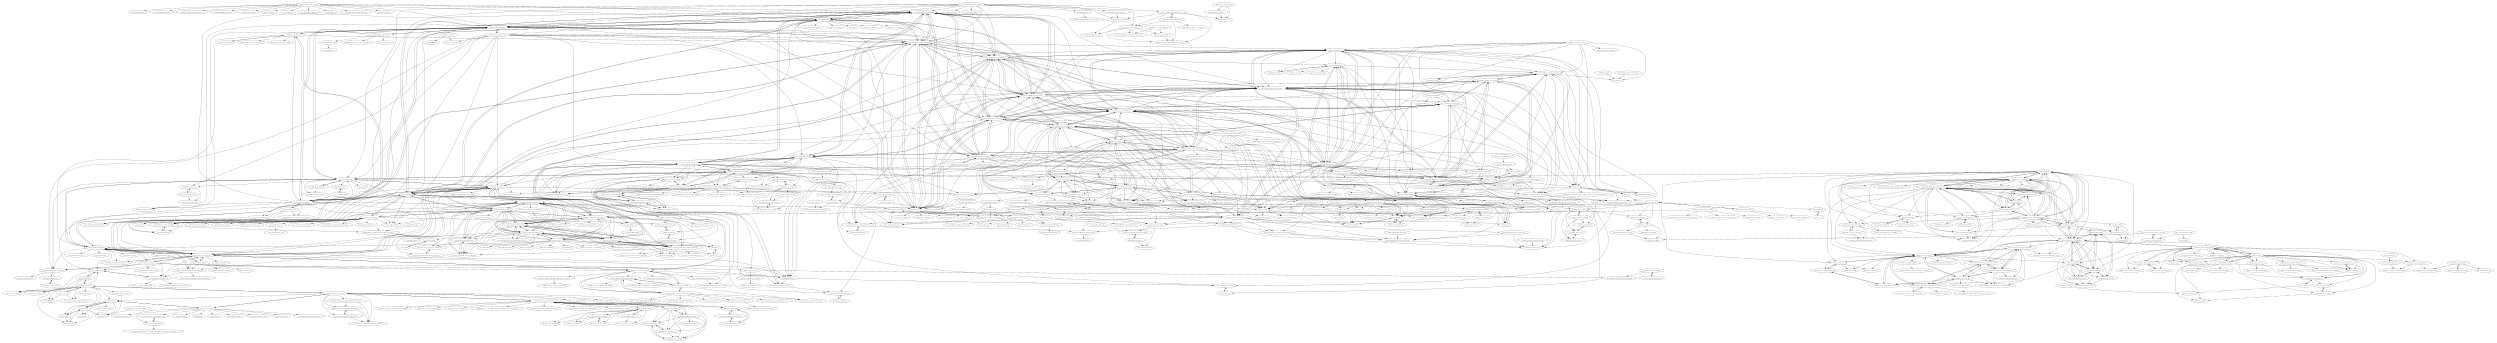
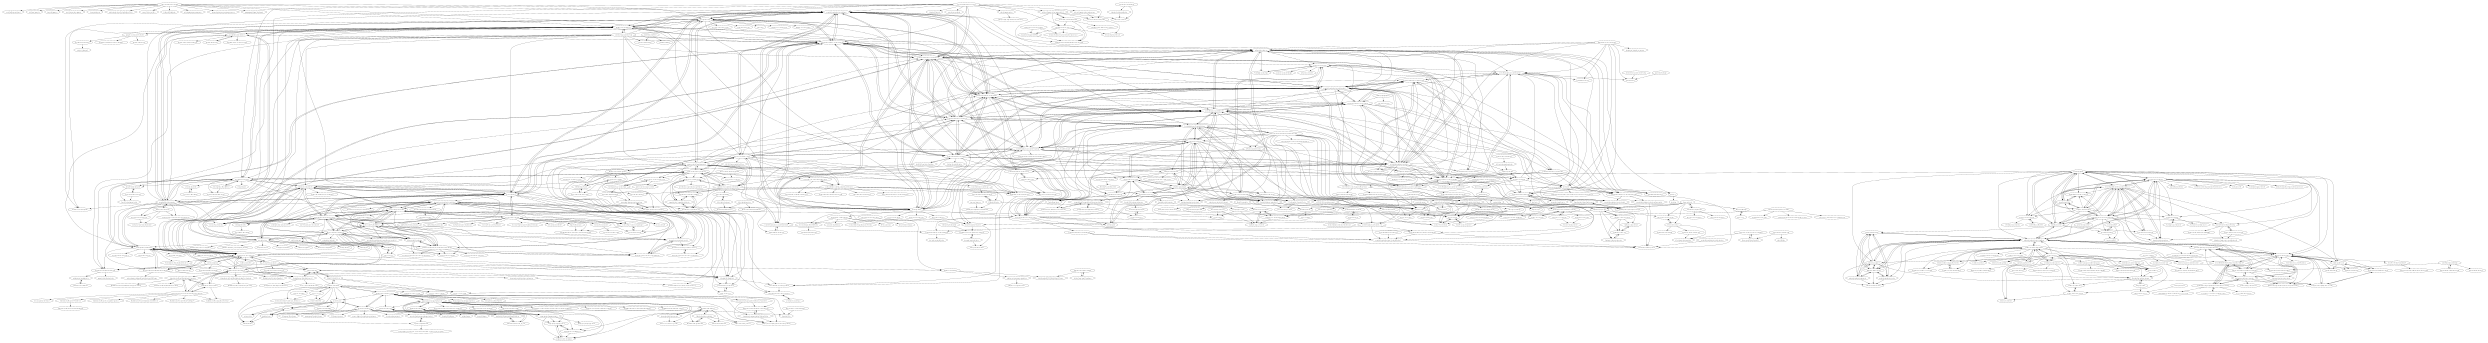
edge "microsoft/pxt-arcade" -> "wall-i-kidscode/kids-code": now "microsoft/pxt-arcade" -> "Vegz78/McAirpos"
